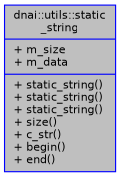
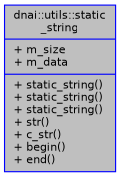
node "dnai::utils::static": text "+ size()" -> "+ str()"
